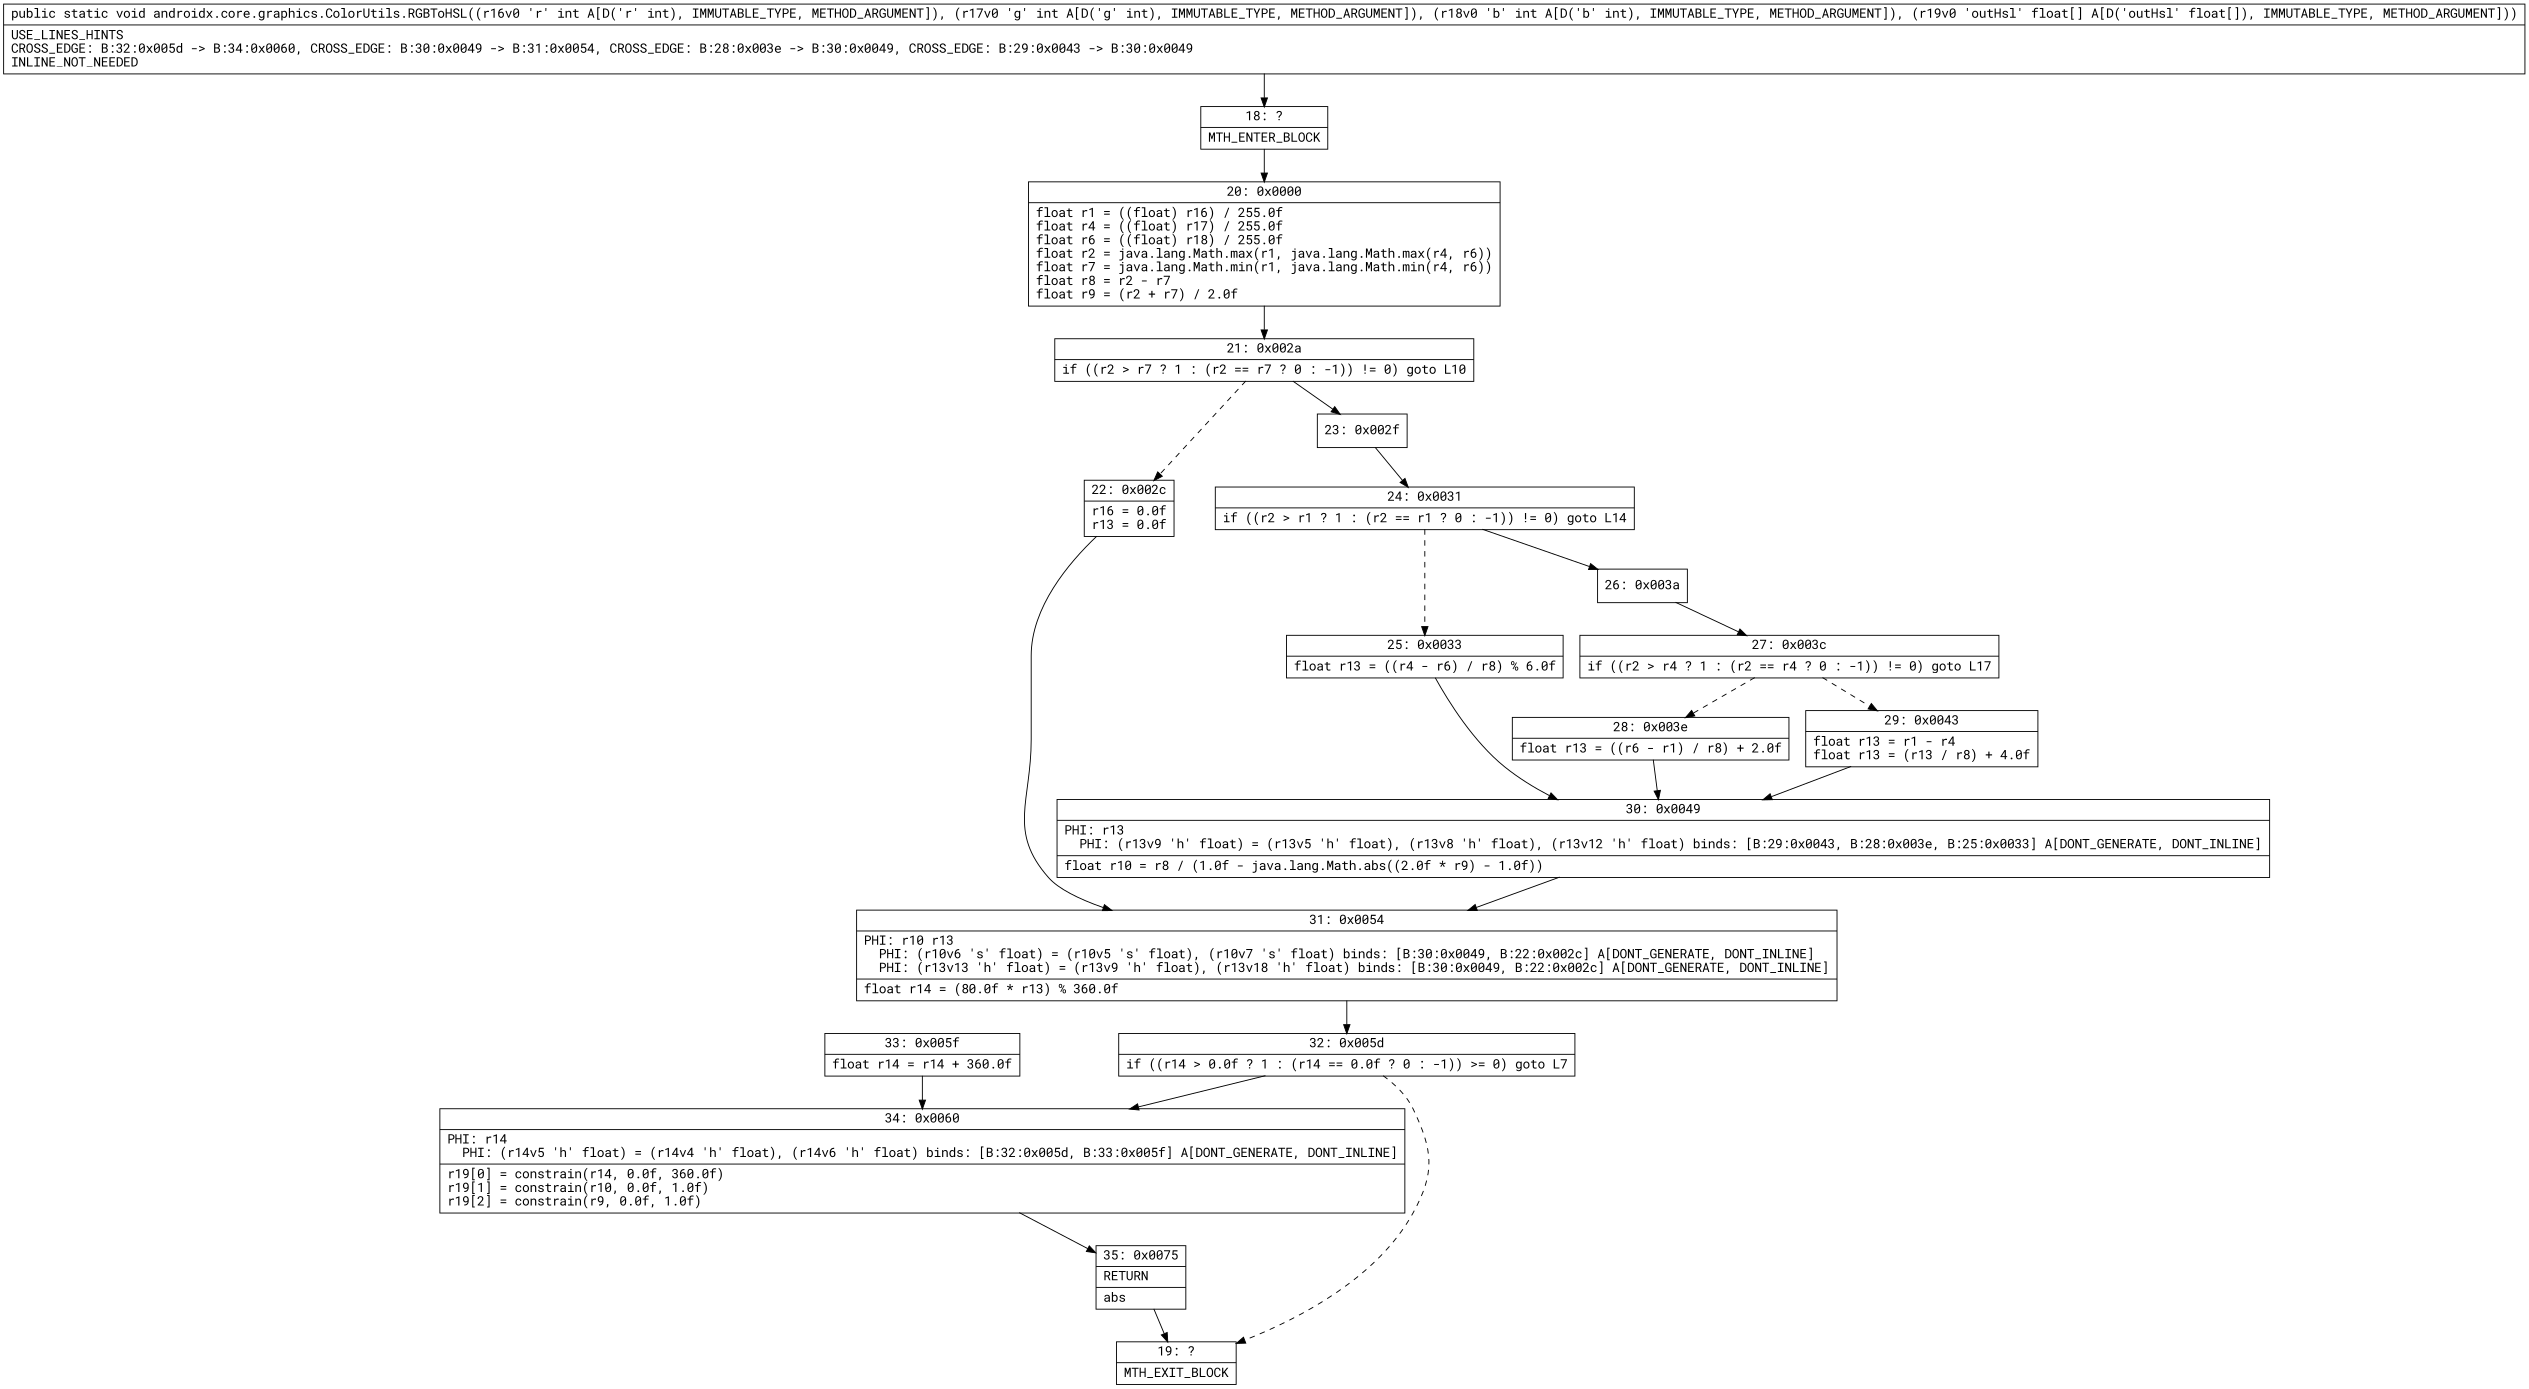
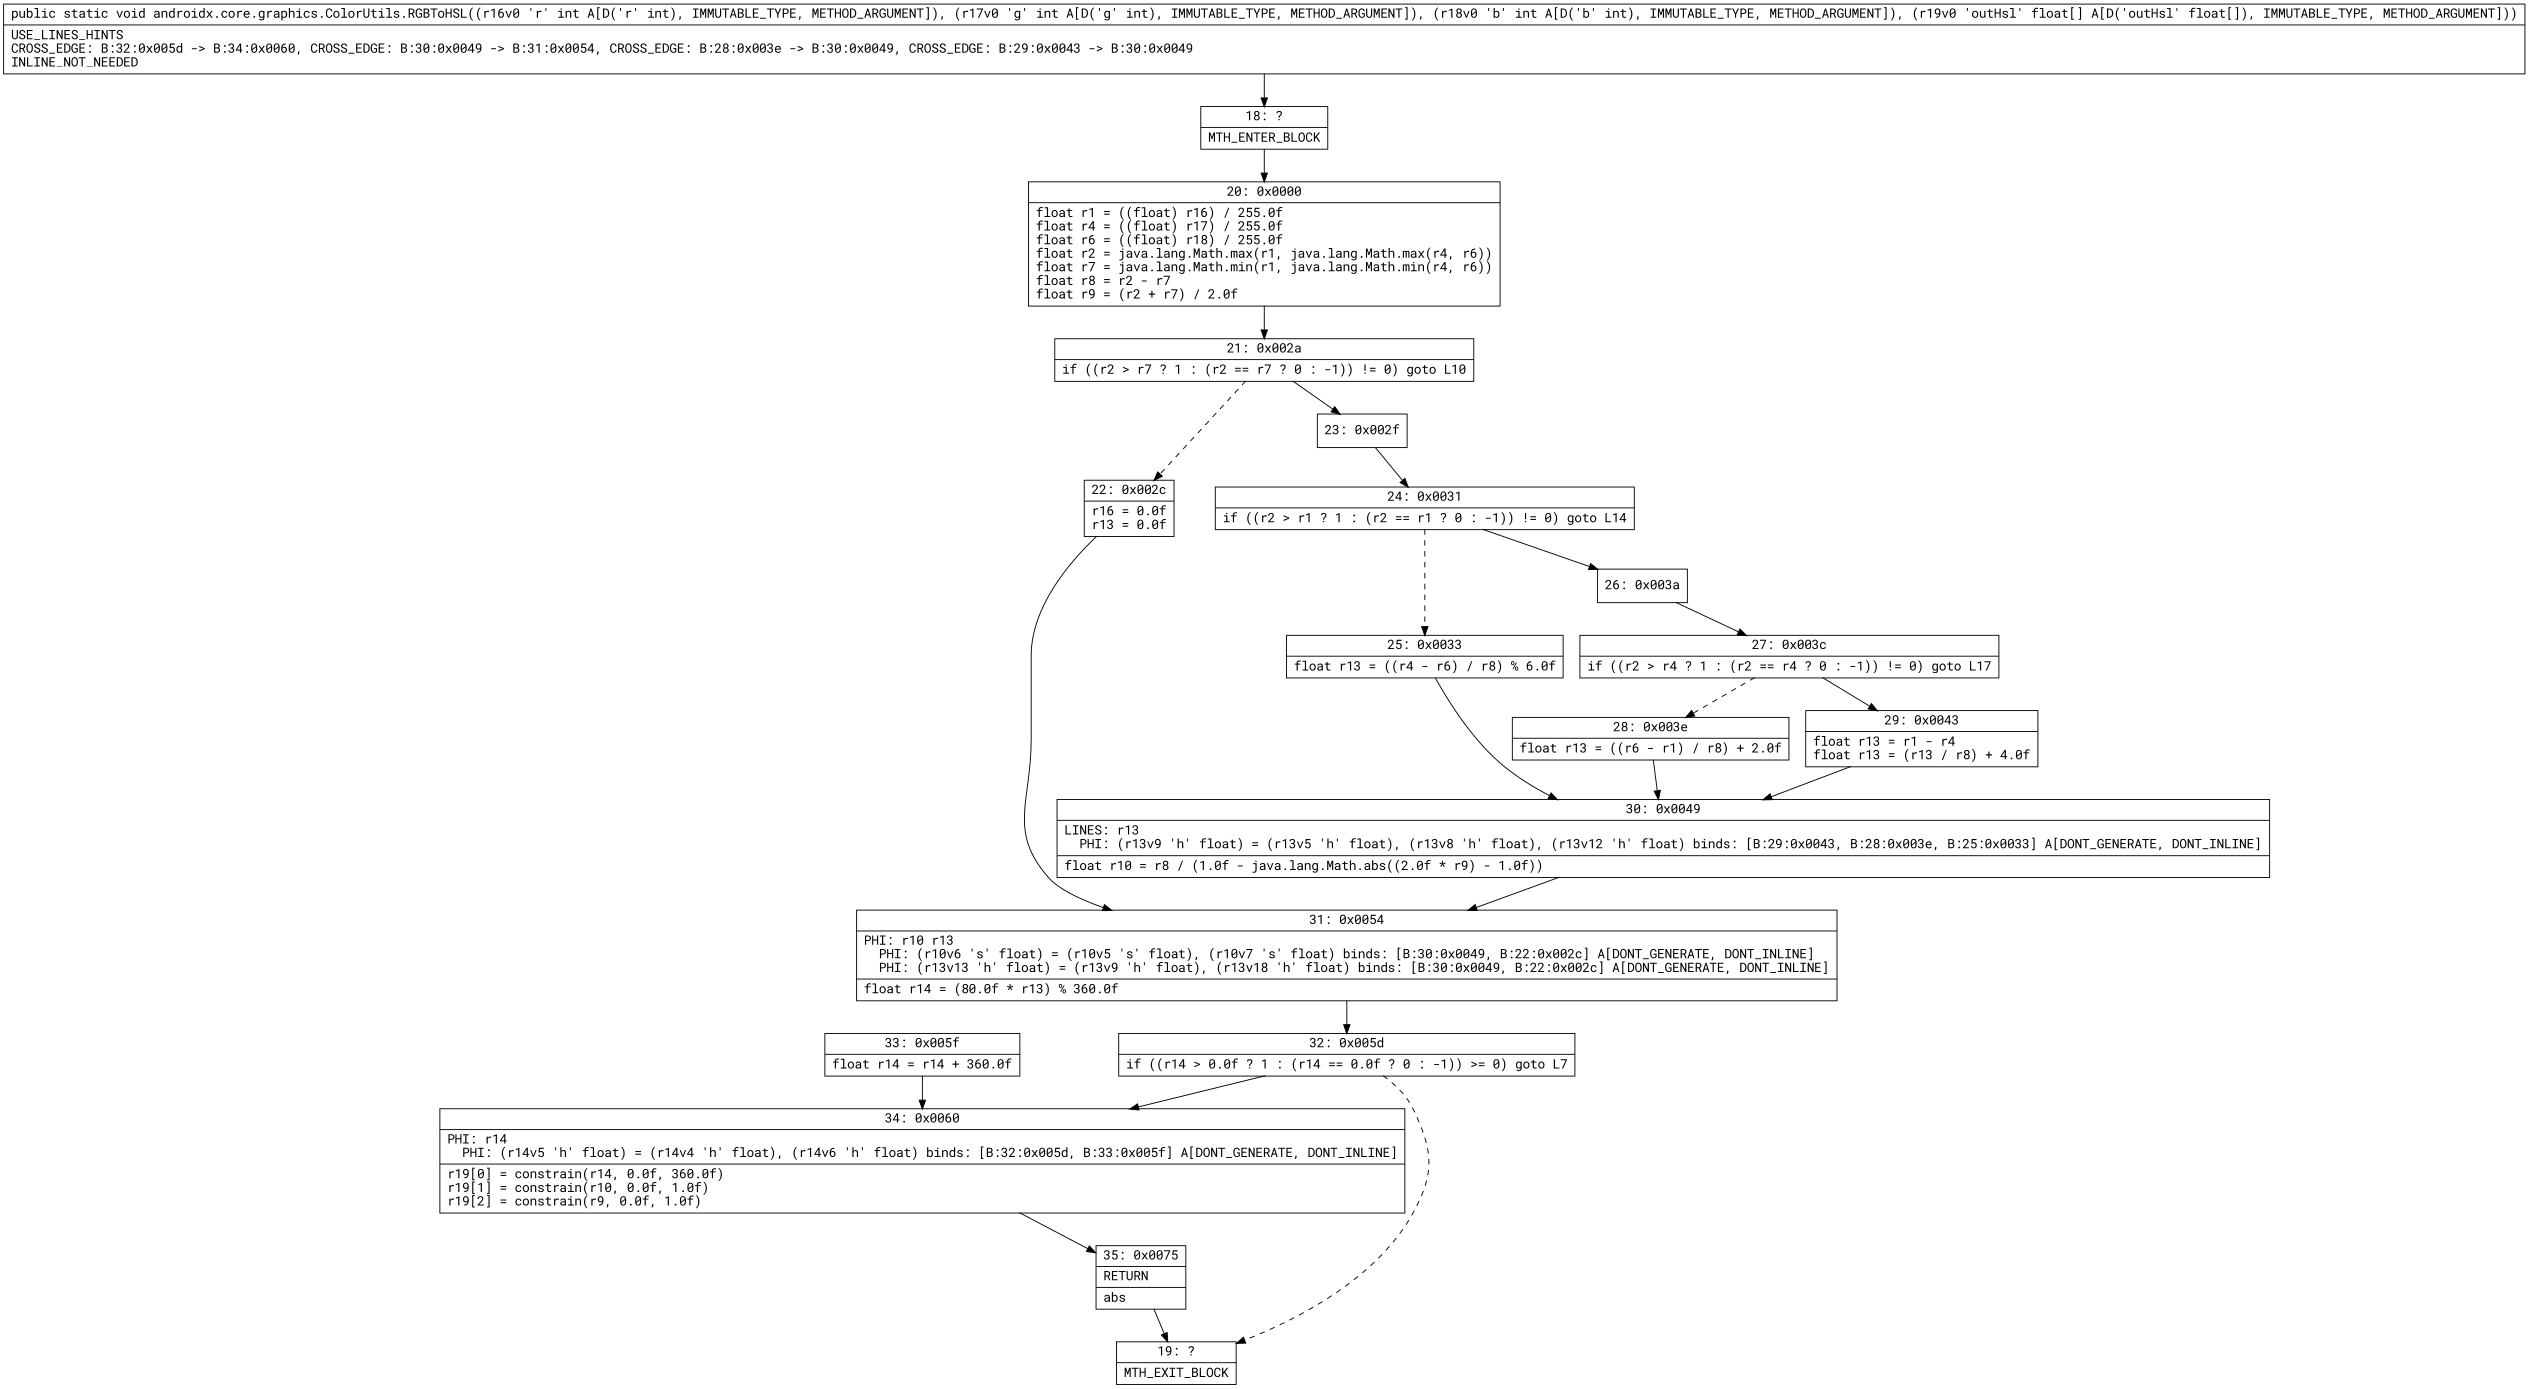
edge "27: 0x003c" -> "29: 0x0043": style dashed -> solid
node "30: 0x0049": text "PHI: r13" -> "LINES: r13"
